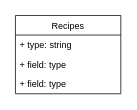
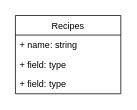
node "+ type: string": label "+ type: string" -> "+ name: string"
